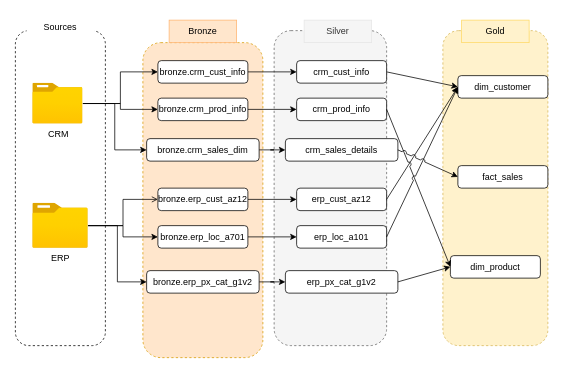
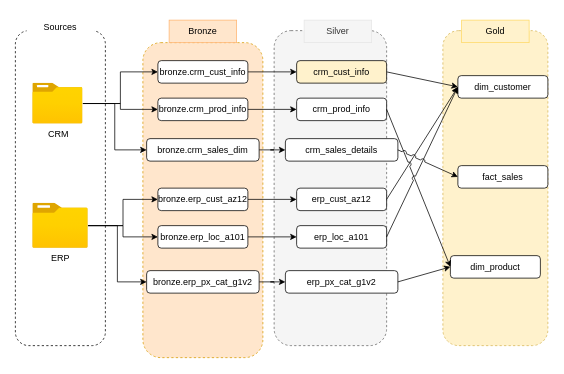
node "crm_cust_info": fillcolor #ffffff -> #fff2cc
edge "ERP" -> "bronze.erp_cust_az12": arrowhead open -> classic
node "bronze.erp_loc_a701": label "bronze.erp_loc_a701" -> "bronze.erp_loc_a101"
